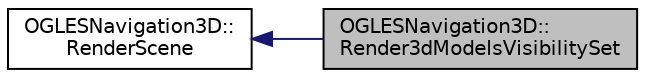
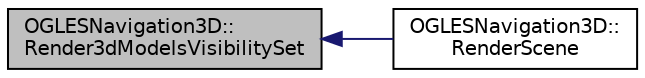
edge "OGLESNavigation3D:: Render3dModelsVisibilitySet" -> "OGLESNavigation3D:: RenderScene": reversed
